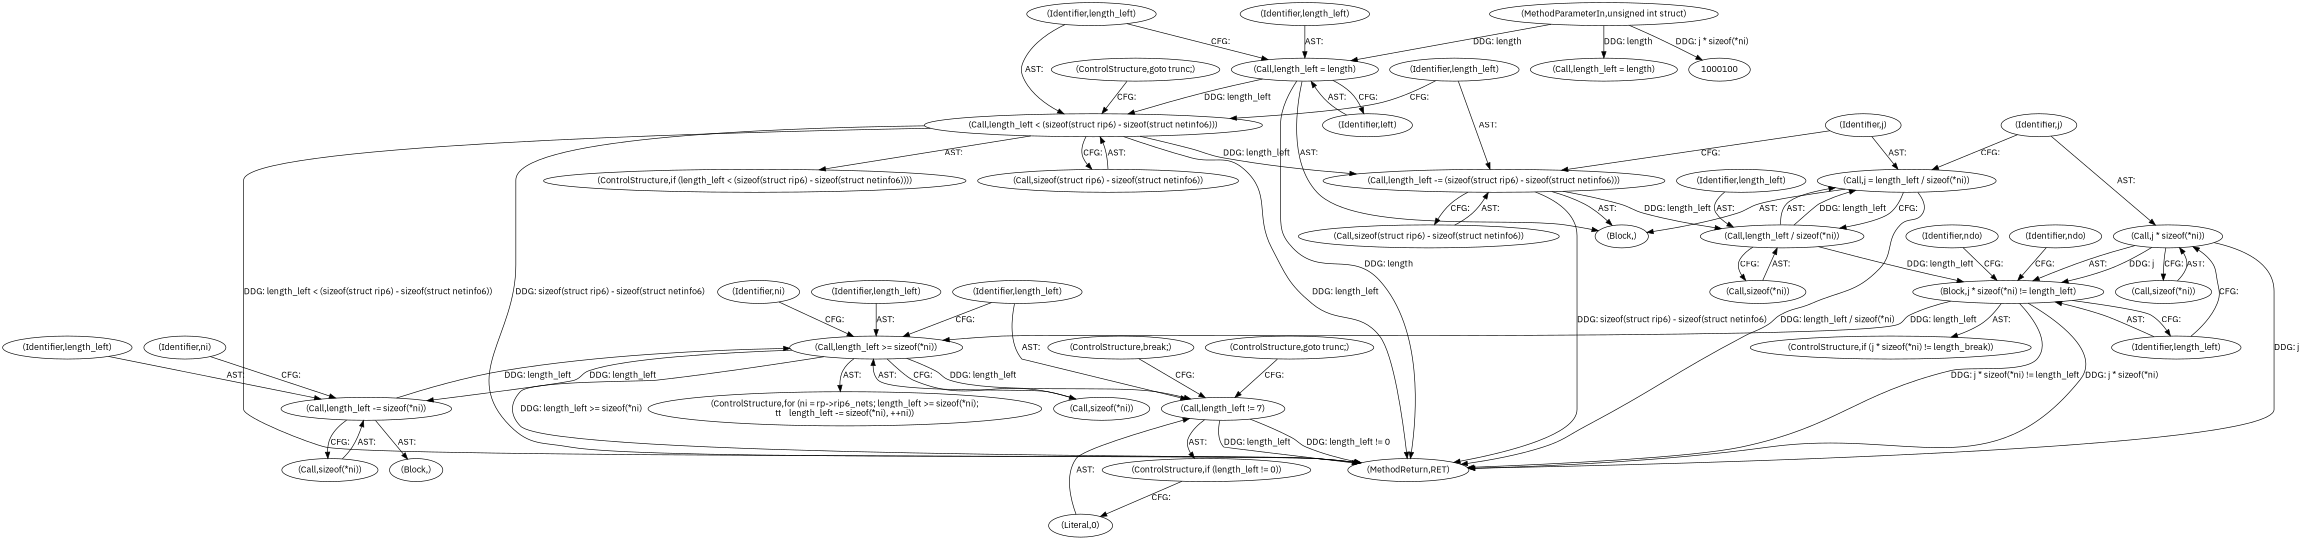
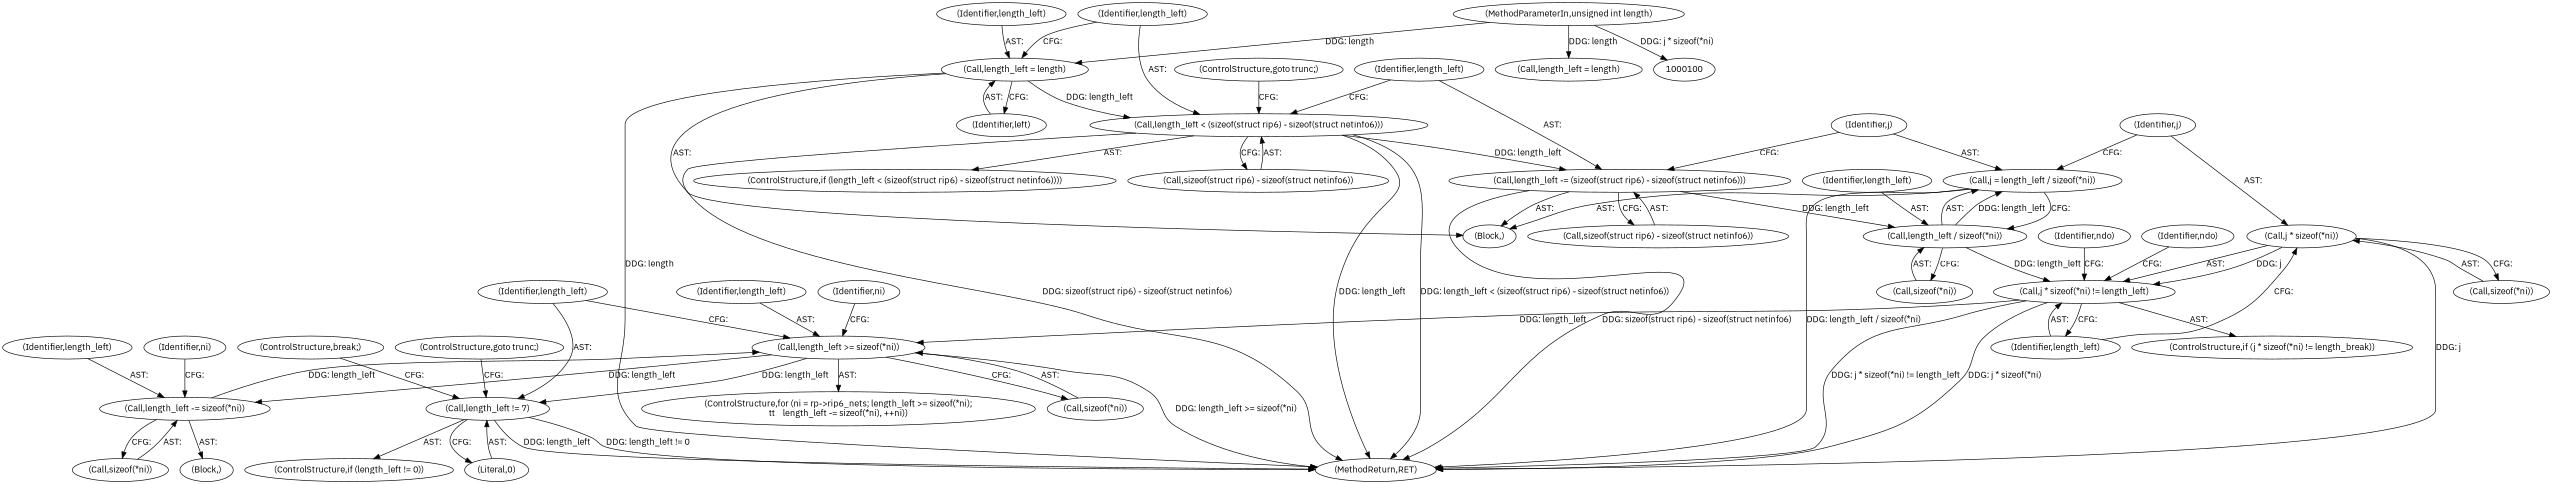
node "(MethodParameterIn,unsigned int struct)": label "(MethodParameterIn,unsigned int struct)" -> "(MethodParameterIn,unsigned int length)"
node "(Block,j * sizeof(*ni) != length_left)": label "(Block,j * sizeof(*ni) != length_left)" -> "(Call,j * sizeof(*ni) != length_left)"
edge "(ControlStructure,if (length_left != 0))" -> "(Literal,0)": now "(Call,length_left != 7)" -> "(Literal,0)"
